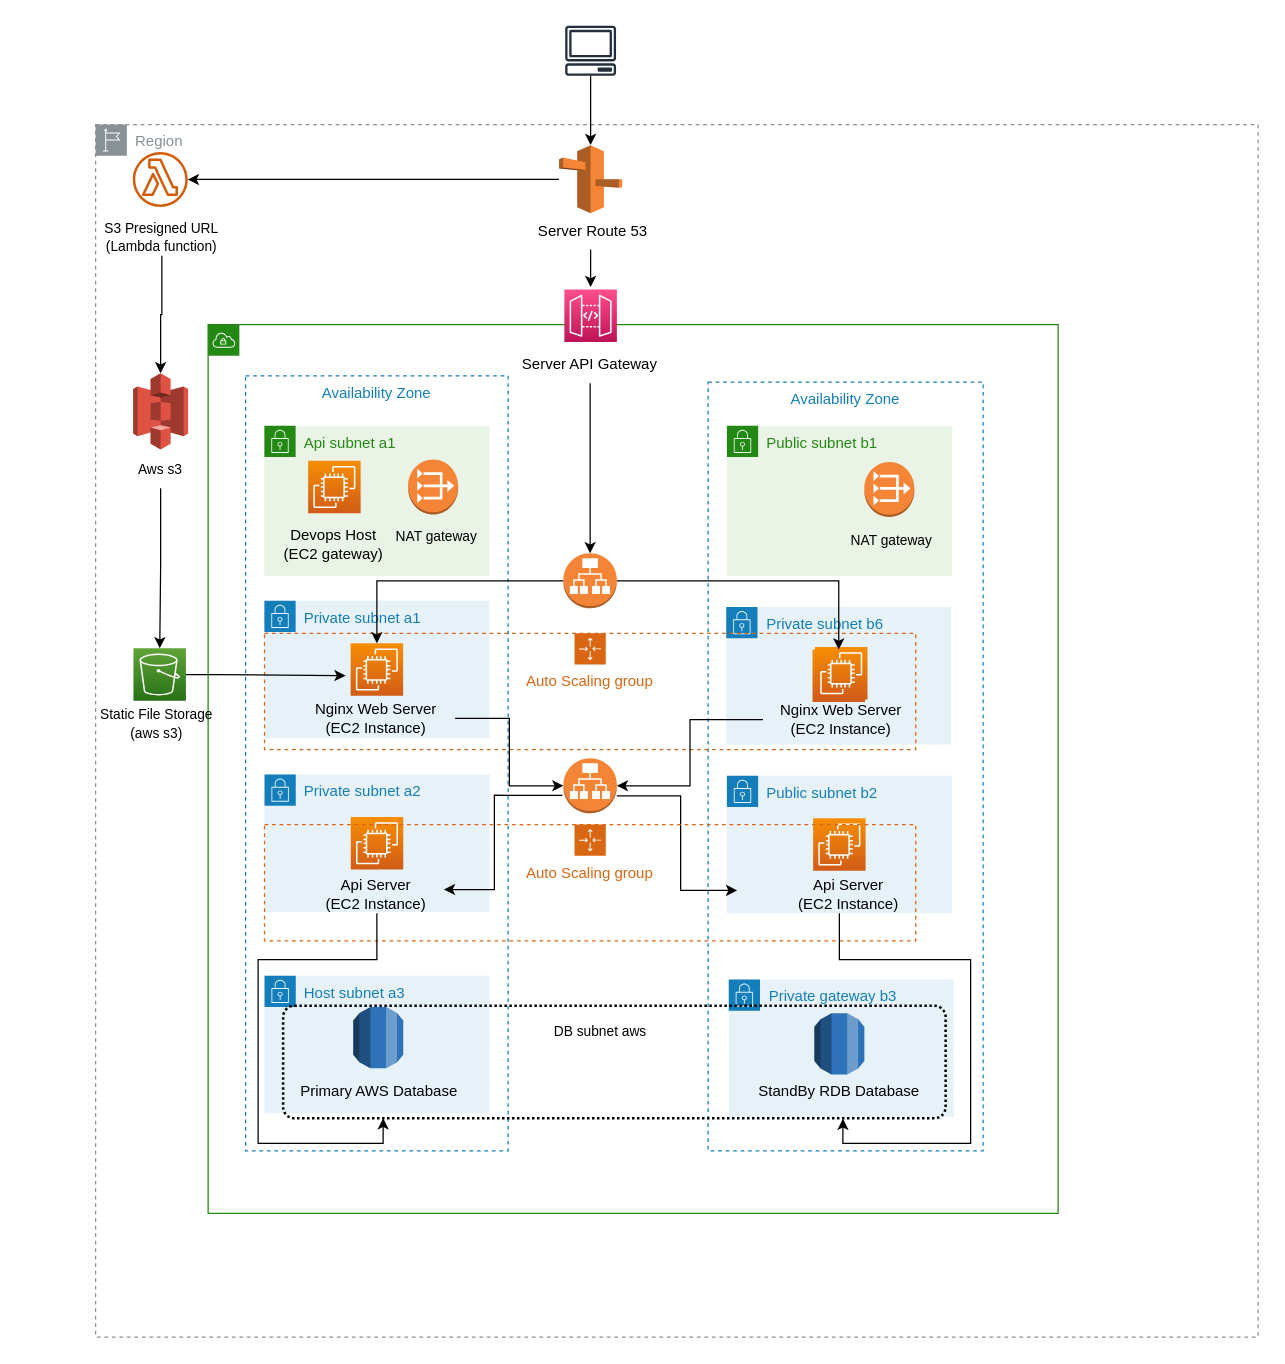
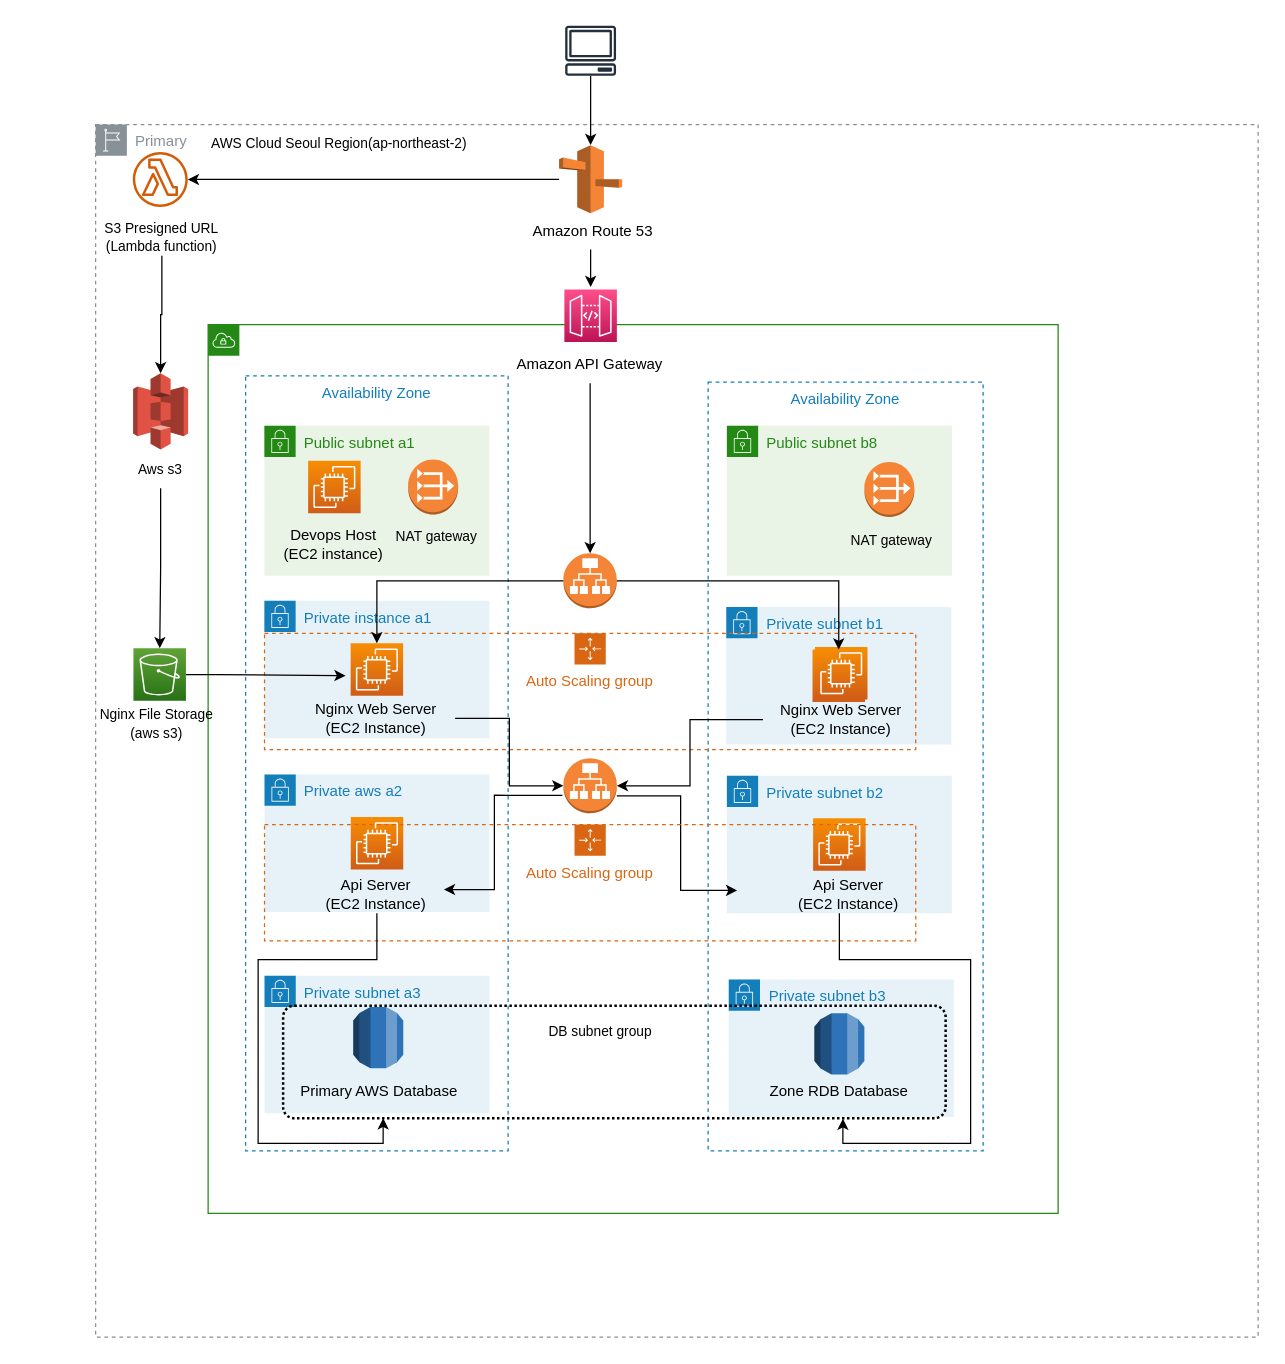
node "Region": label "Region" -> "Primary"
node "AWS Cloud Seoul Region(ap-northeast-2)": added
node "Server Route 53": label "Server Route 53" -> "Amazon Route 53"
node "Server API Gateway": label "Server API Gateway" -> "Amazon API Gateway"
node "Api subnet a1": label "Api subnet a1" -> "Public subnet a1"
node "Public subnet b1": label "Public subnet b1" -> "Public subnet b8"
node "Devops Host (EC2 gateway)": label "Devops Host (EC2 gateway)" -> "Devops Host (EC2 instance)"
node "Private subnet a1": label "Private subnet a1" -> "Private instance a1"
node "Private subnet b6": label "Private subnet b6" -> "Private subnet b1"
node "Static File Storage (aws s3)": label "Static File Storage (aws s3)" -> "Nginx File Storage (aws s3)"
node "Private subnet a2": label "Private subnet a2" -> "Private aws a2"
node "Public subnet b2": label "Public subnet b2" -> "Private subnet b2"
node "Host subnet a3": label "Host subnet a3" -> "Private subnet a3"
node "Private gateway b3": label "Private gateway b3" -> "Private subnet b3"
node "DB subnet aws": label "DB subnet aws" -> "DB subnet group"
node "StandBy RDB Database": label "StandBy RDB Database" -> "Zone RDB Database"
